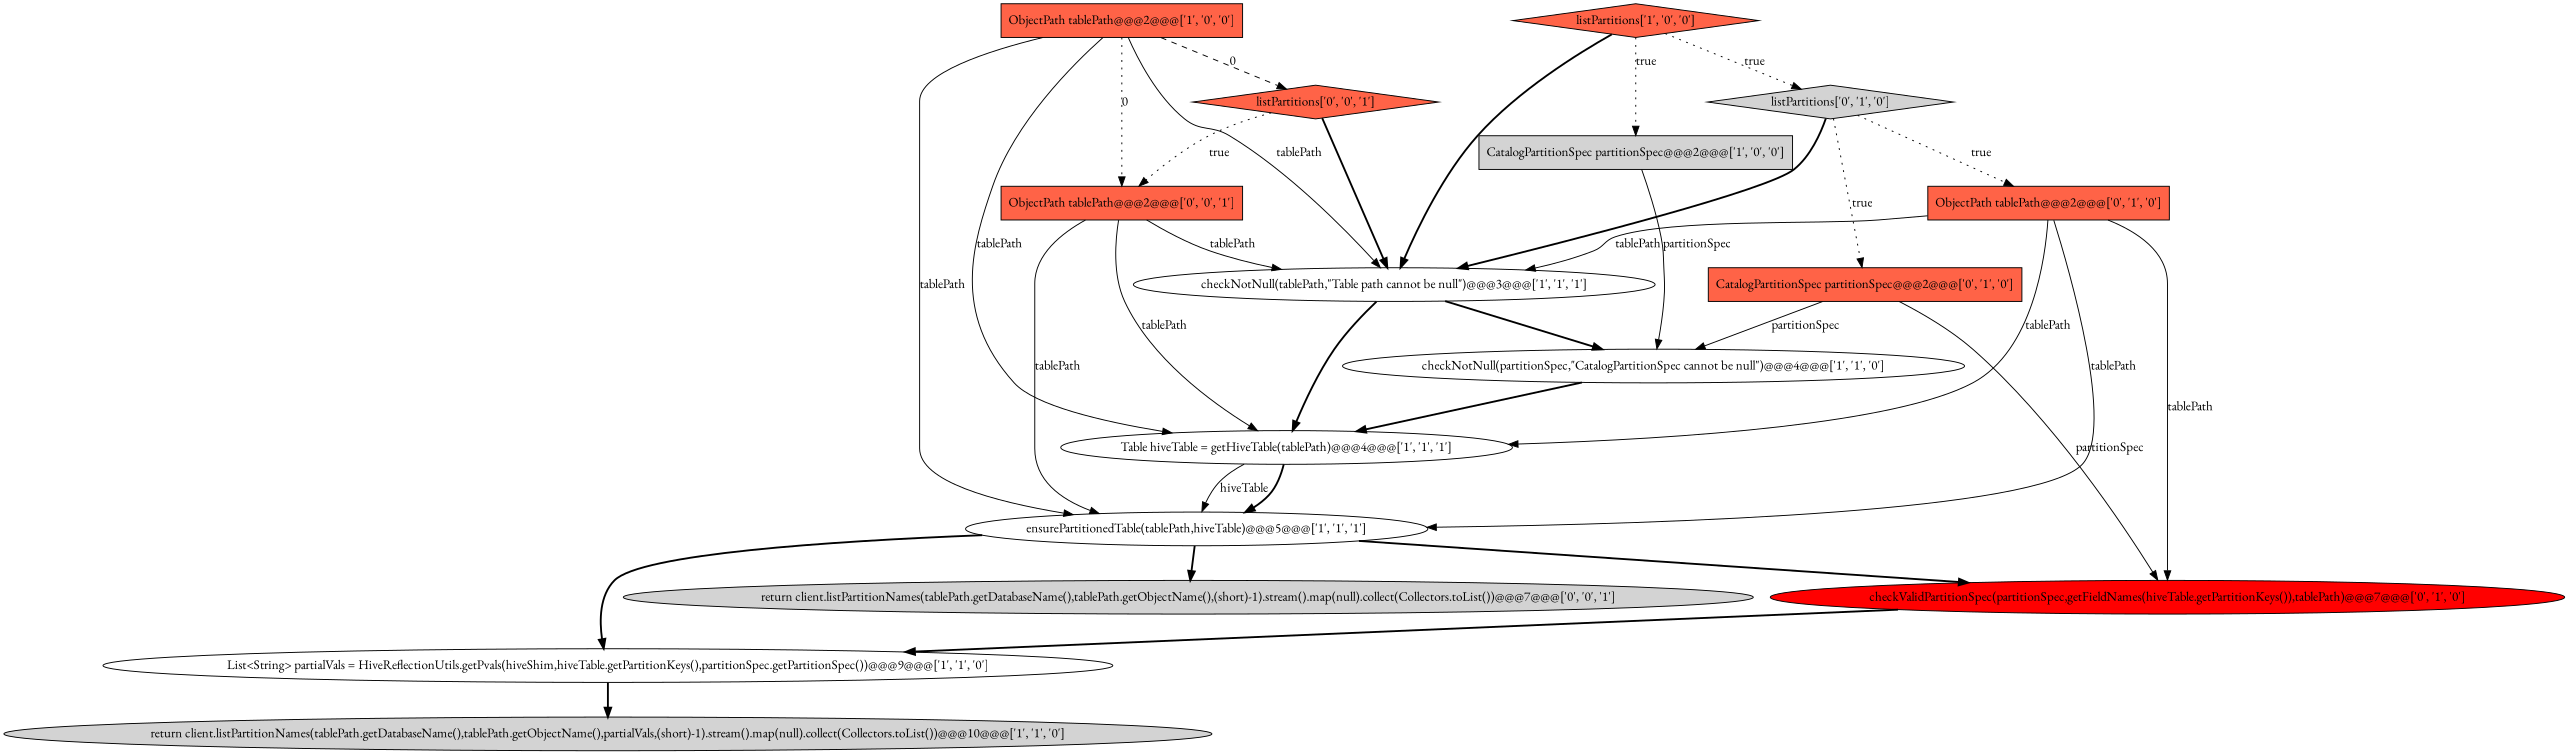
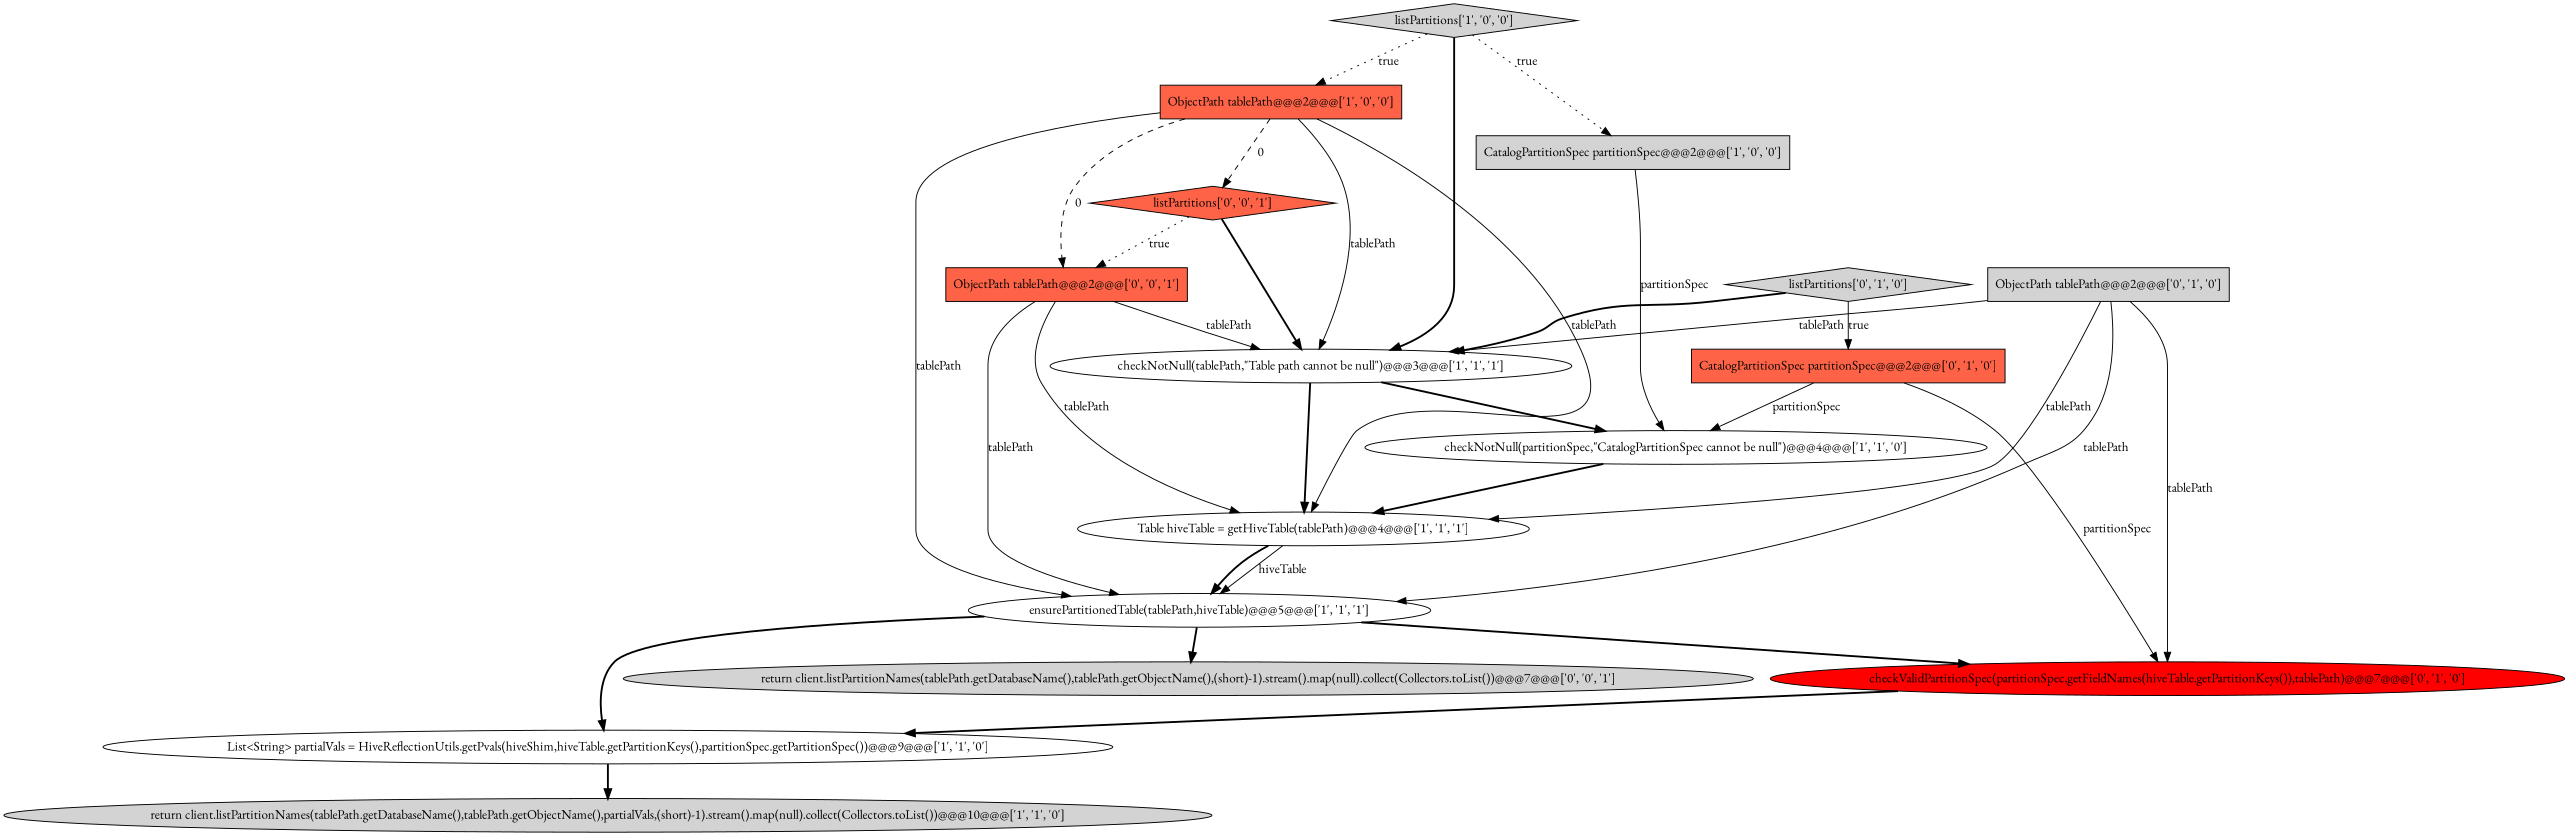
node "listPartitions['1', '0', '0']": fillcolor tomato -> lightgray
edge "listPartitions['1', '0', '0']" -> "listPartitions['0', '1', '0']": now "listPartitions['1', '0', '0']" -> "ObjectPath tablePath@@@2@@@['1', '0', '0']"
edge "ObjectPath tablePath@@@2@@@['1', '0', '0']" -> "ObjectPath tablePath@@@2@@@['0', '0', '1']": style dotted -> dashed
edge "listPartitions['0', '1', '0']" -> "ObjectPath tablePath@@@2@@@['0', '1', '0']": removed, label "true"
edge "listPartitions['0', '1', '0']" -> "CatalogPartitionSpec partitionSpec@@@2@@@['0', '1', '0']": style dotted -> solid
node "ObjectPath tablePath@@@2@@@['0', '1', '0']": fillcolor tomato -> lightgray
